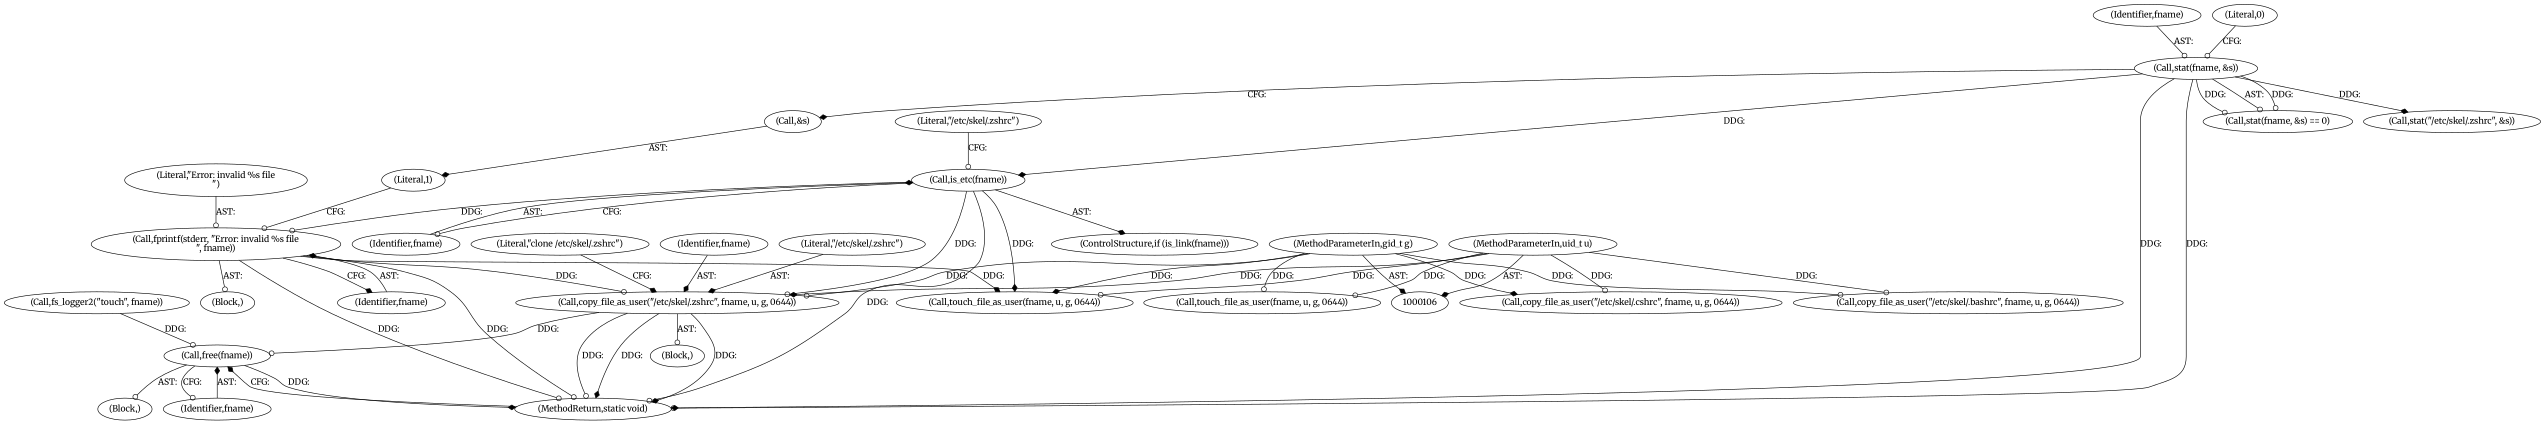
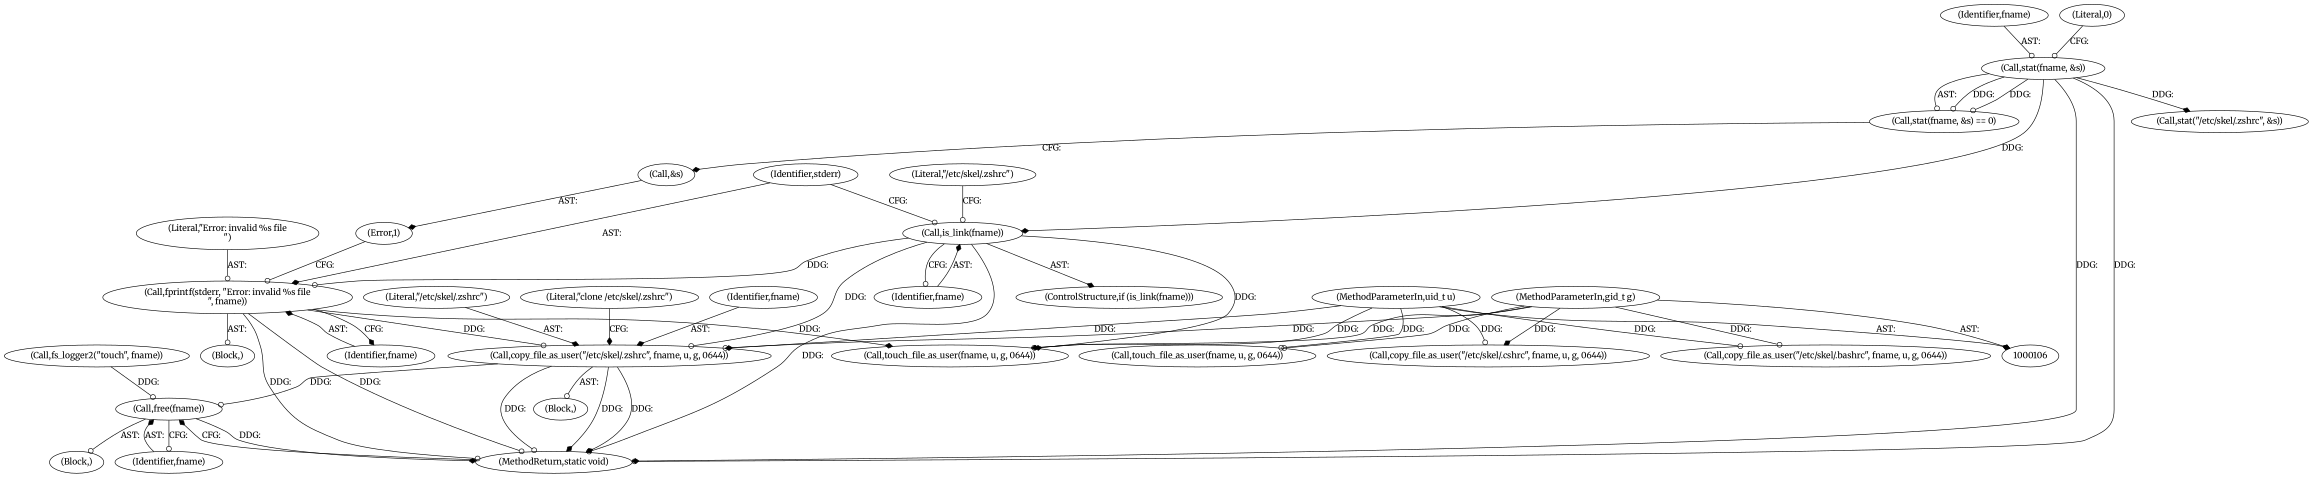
edge "(Call,stat(fname, &s))" -> "(Call,&s)": now "(Call,stat(fname, &s) == 0)" -> "(Call,&s)"
node "(Identifier,stderr)": added
node "(Literal,1)": label "(Literal,1)" -> "(Error,1)"
node "(Call,is_etc(fname))": label "(Call,is_etc(fname))" -> "(Call,is_link(fname))"
